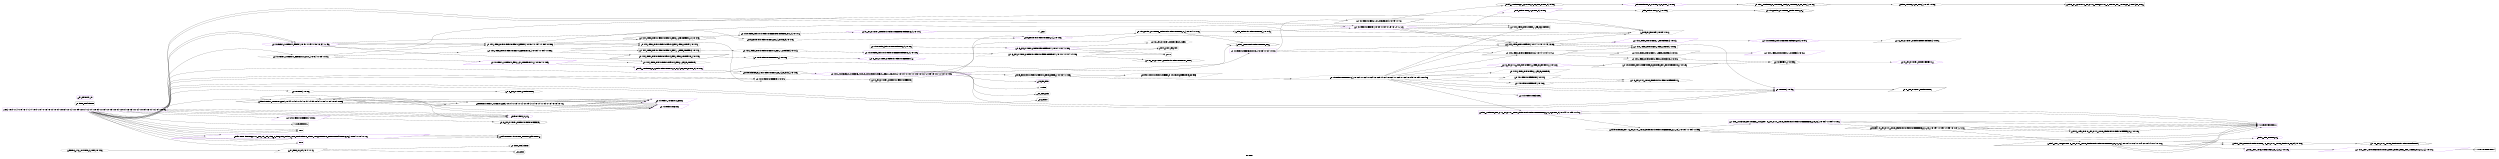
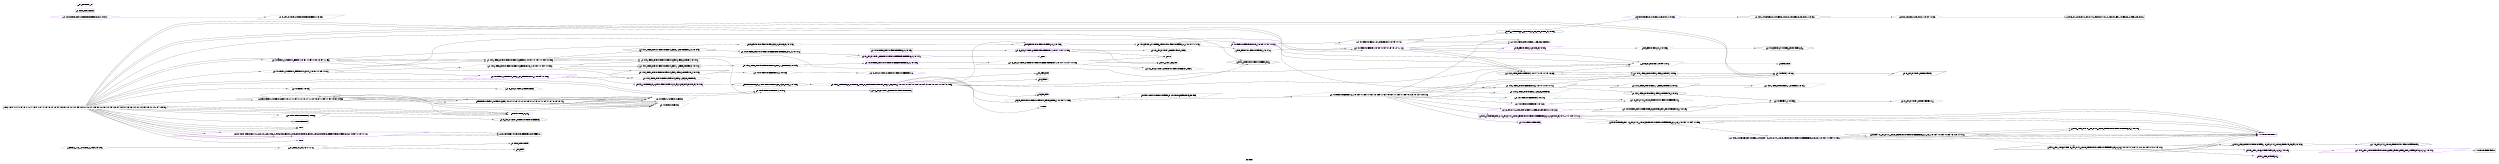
node "{_ZNSt12_Vector_baseIiSaIiEE13_M_deallocateEPim|{<s0>94}}": removed
node "_ZSt9terminatev": added
